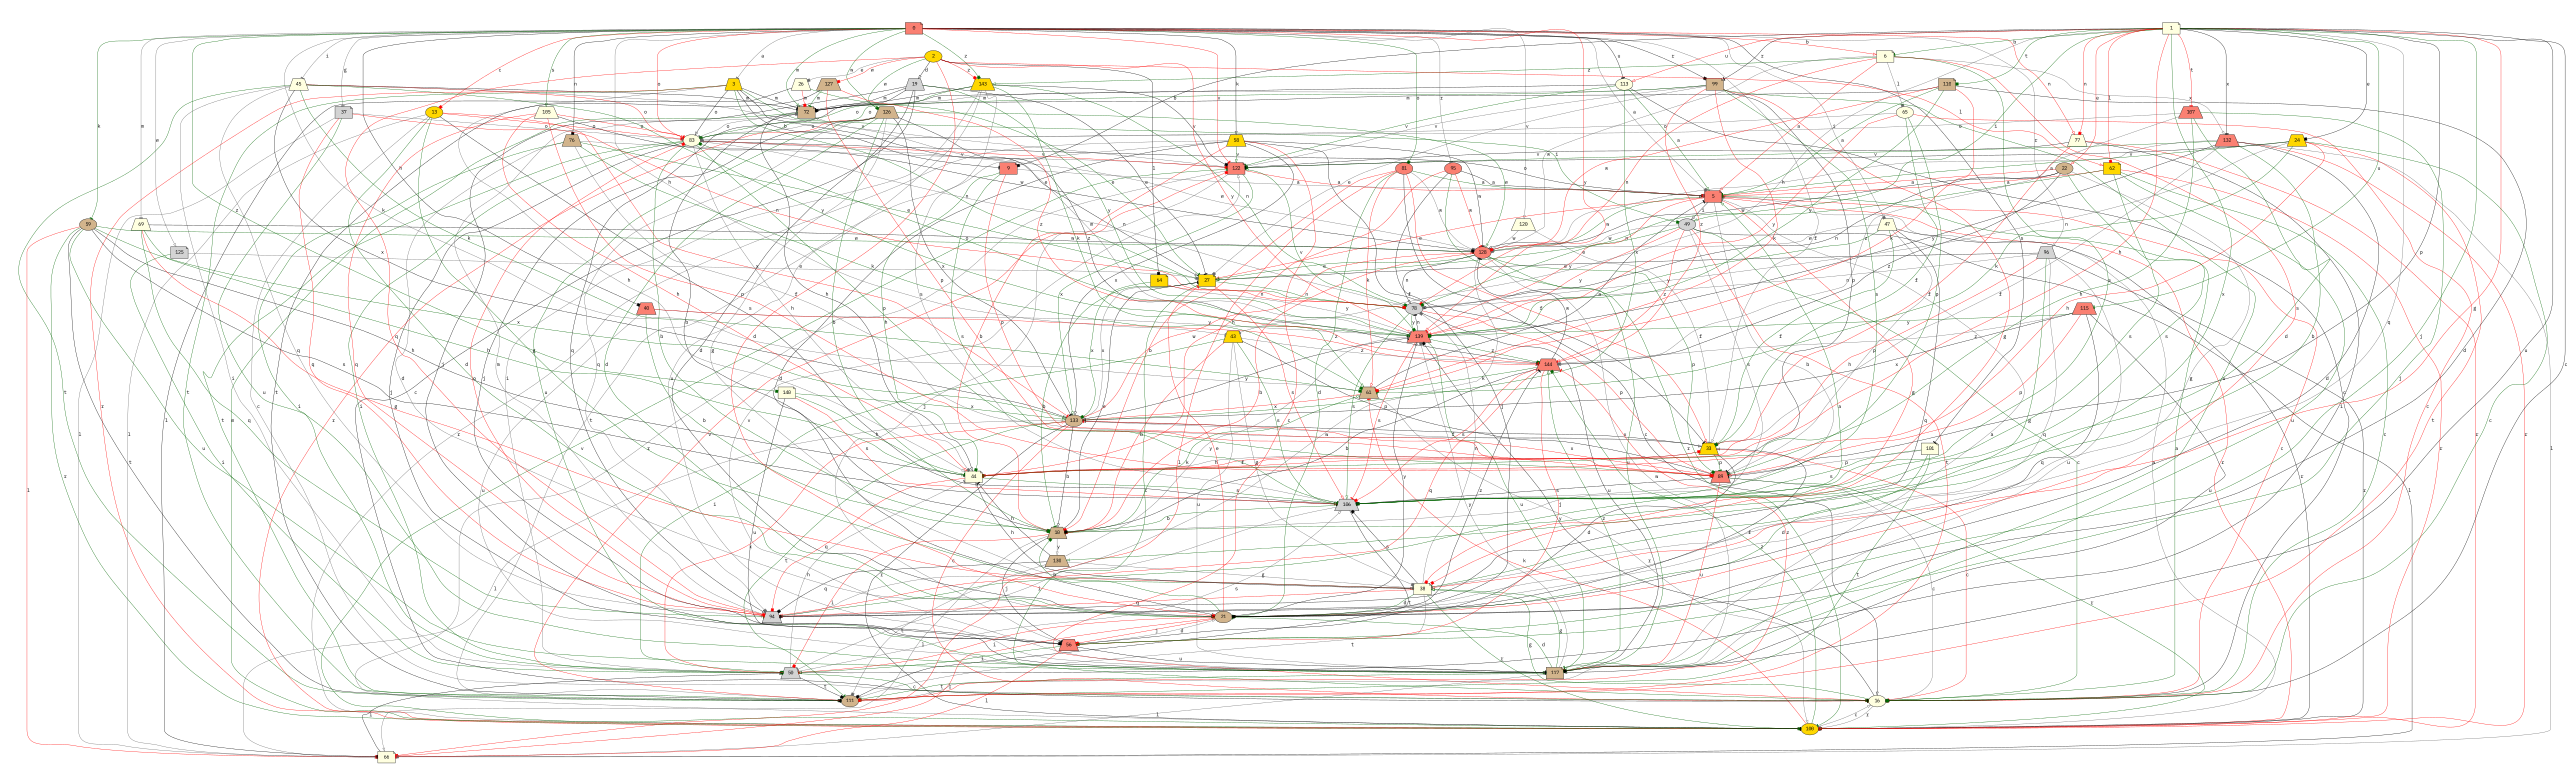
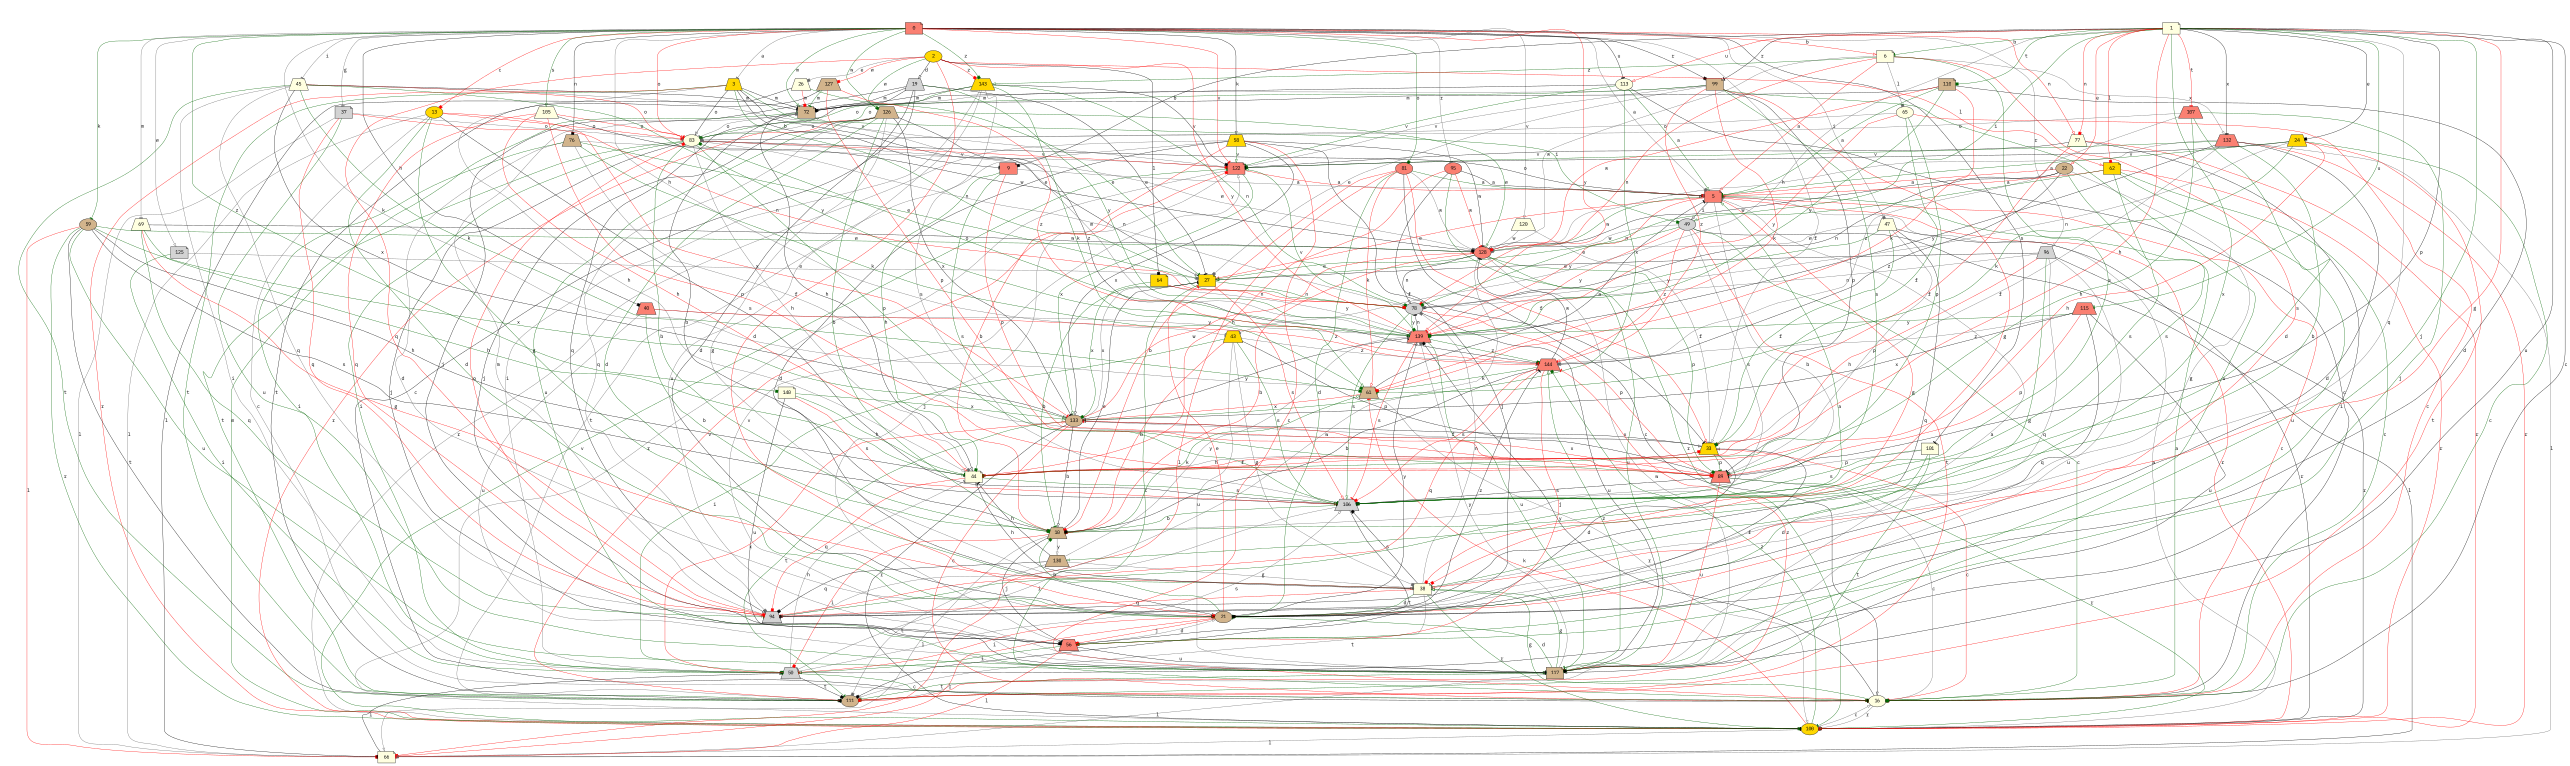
edge "133" -> "66": now "100" -> "66"
